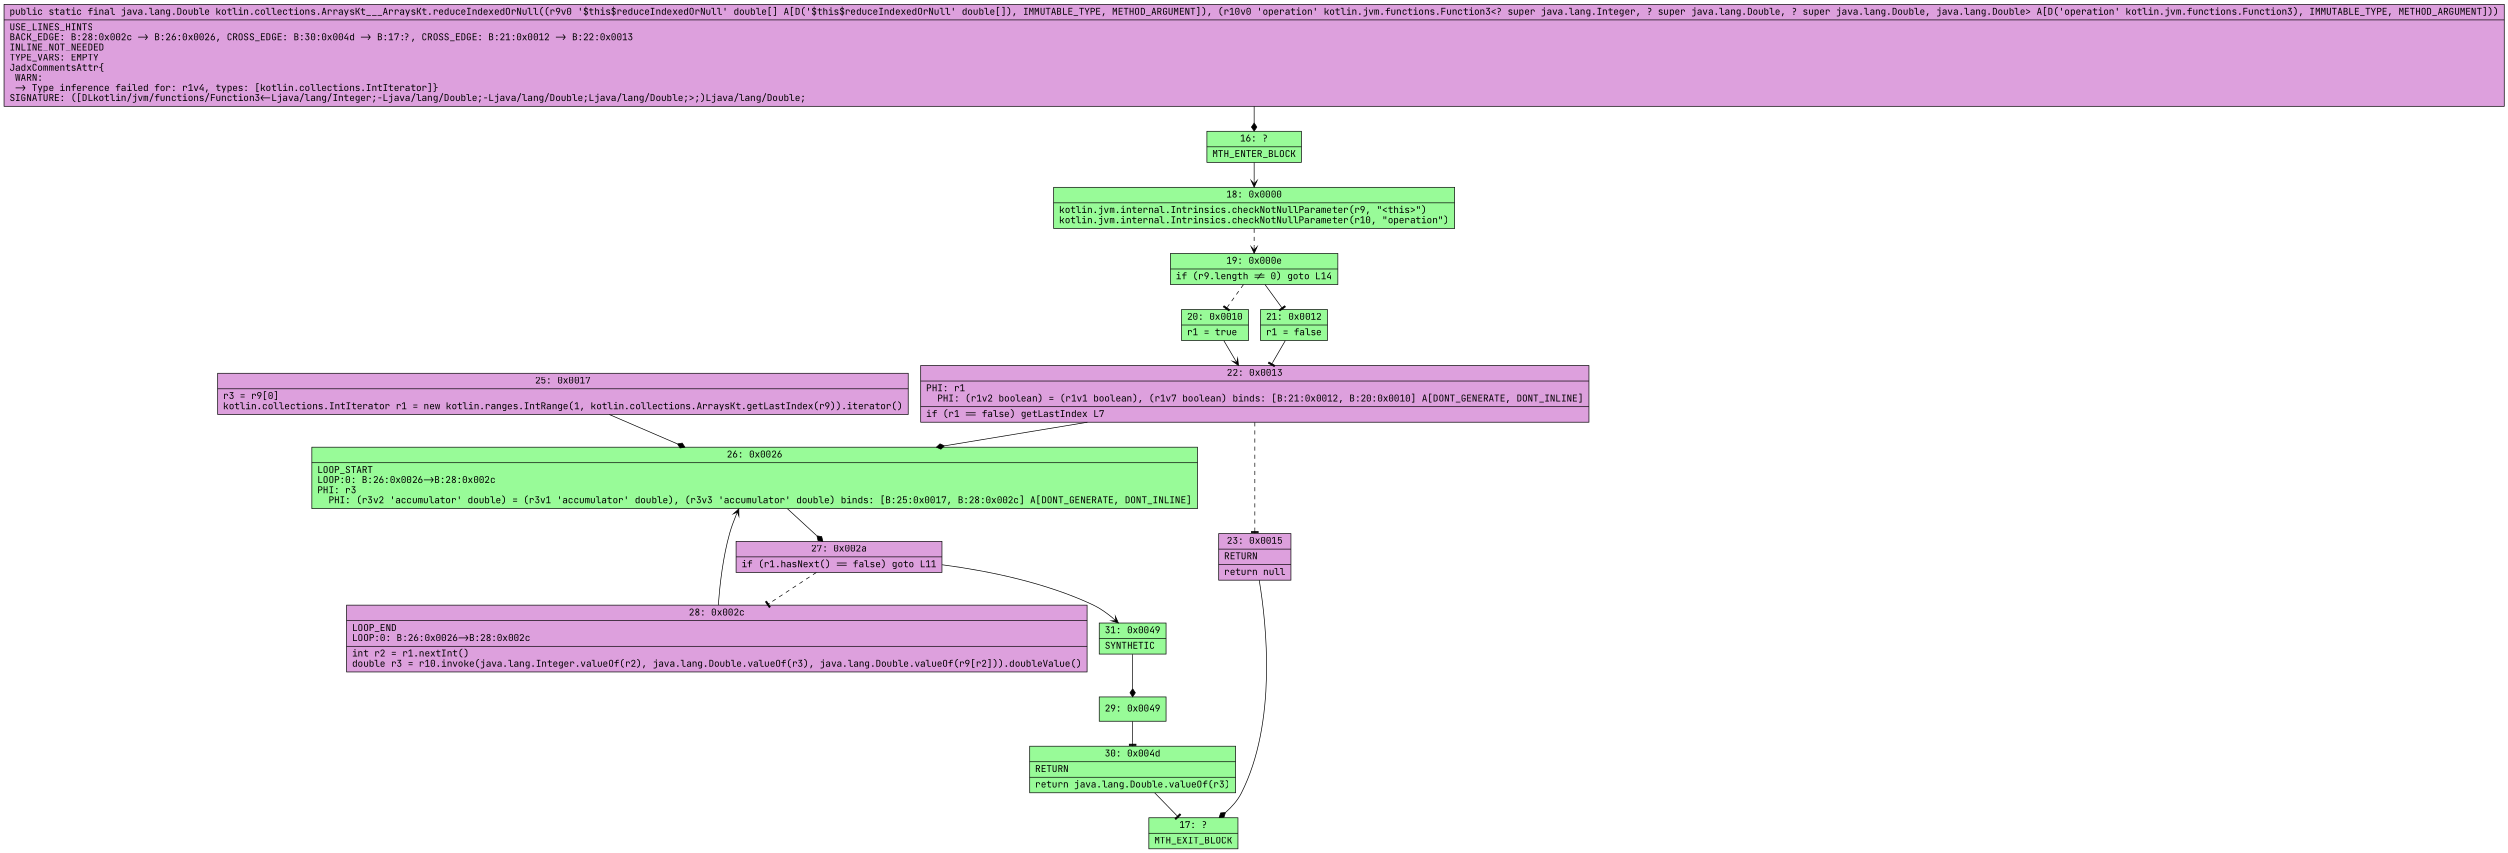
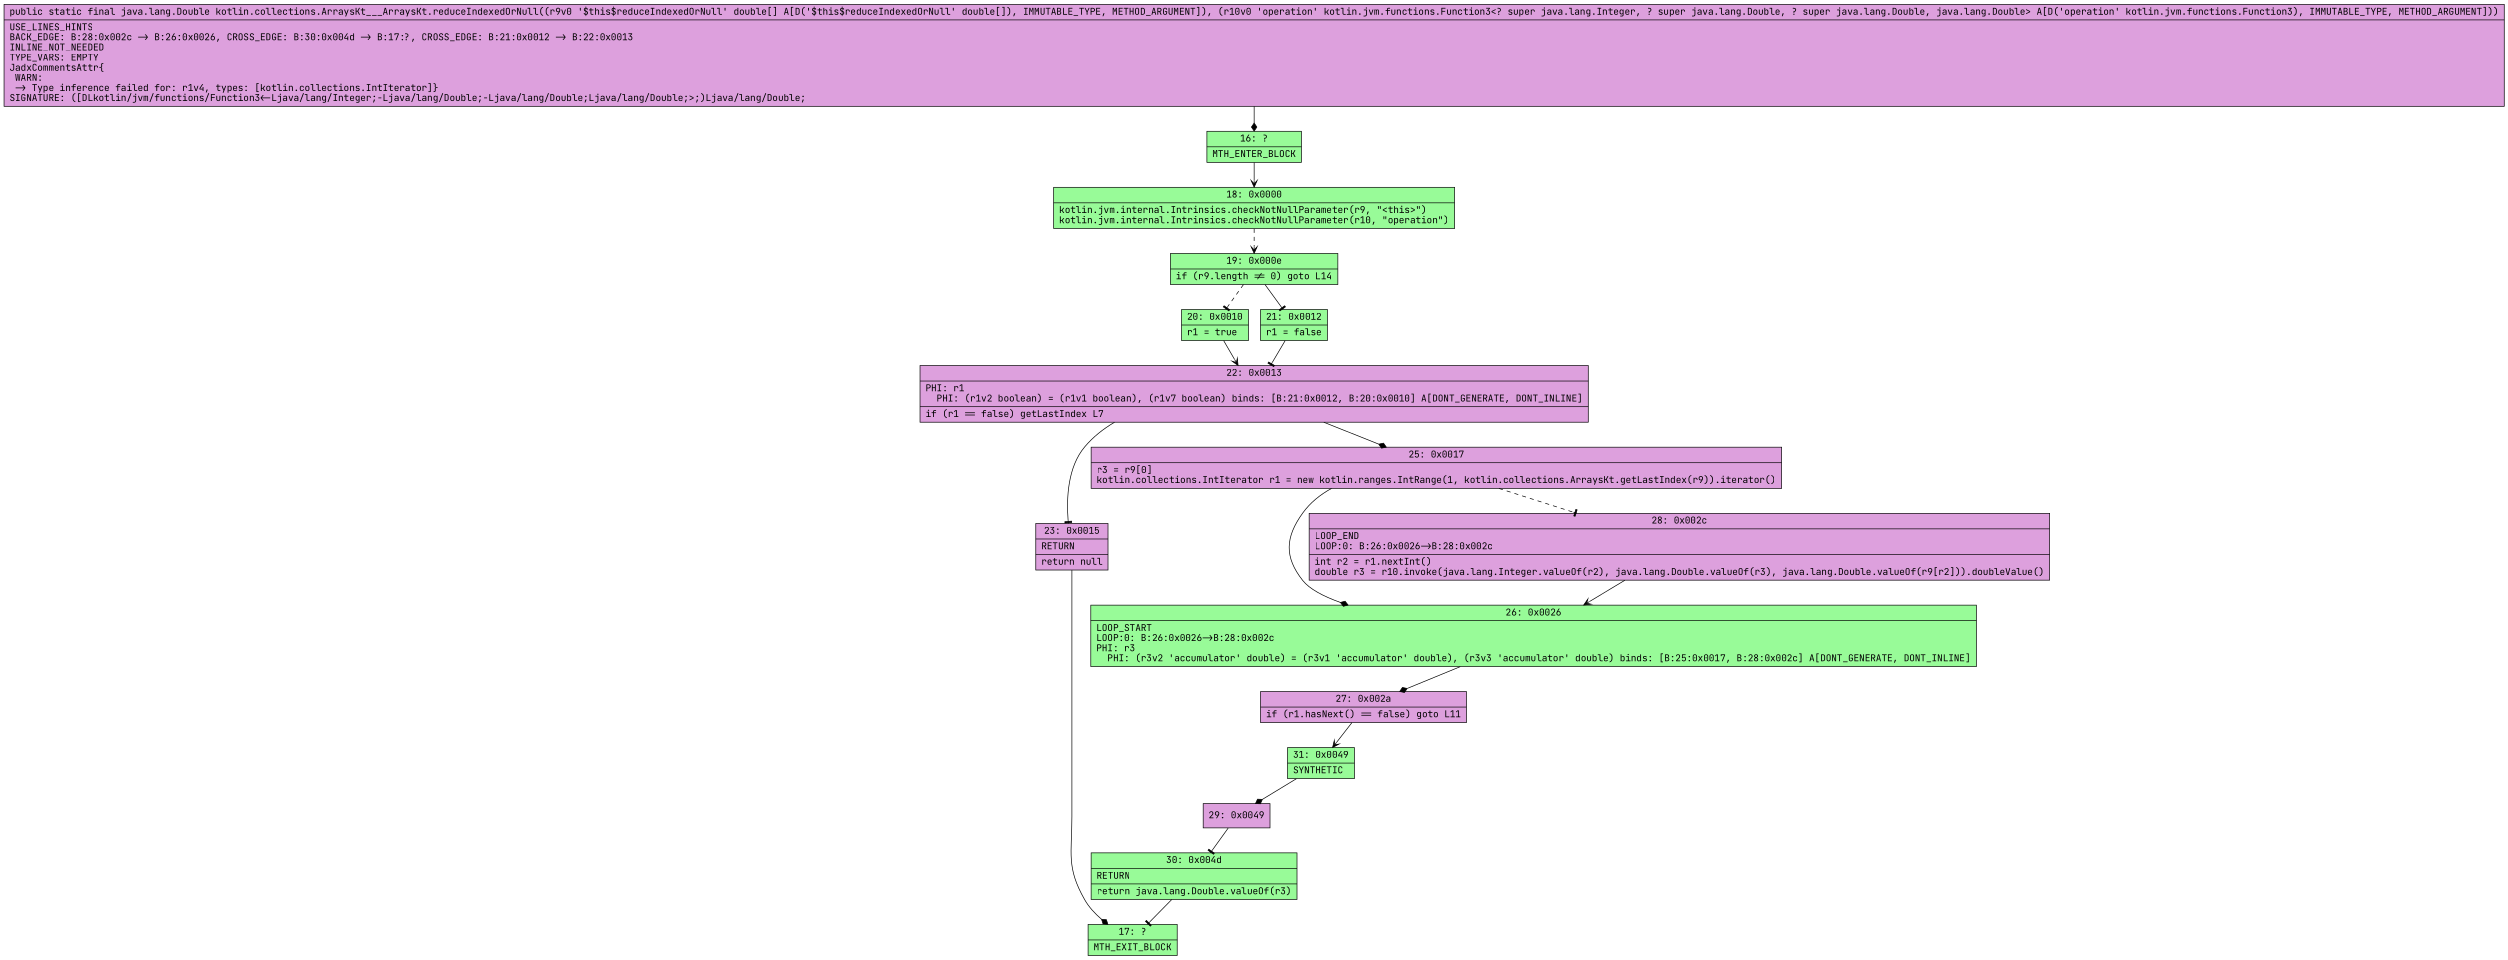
edge "22: 0x0013" -> "26: 0x0026": now "22: 0x0013" -> "25: 0x0017"
edge "22: 0x0013" -> "23: 0x0015": style dashed -> solid
edge "27: 0x002a" -> "28: 0x002c": now "25: 0x0017" -> "28: 0x002c"
node "29: 0x0049": fillcolor palegreen -> plum
